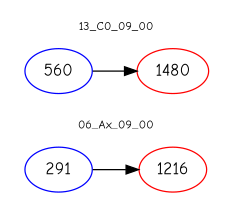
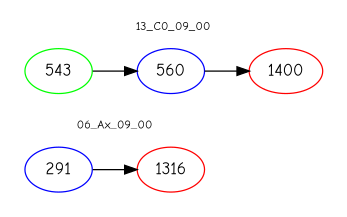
node "543": added
node "1480": label "1480" -> "1400"
node "1216": label "1216" -> "1316"
